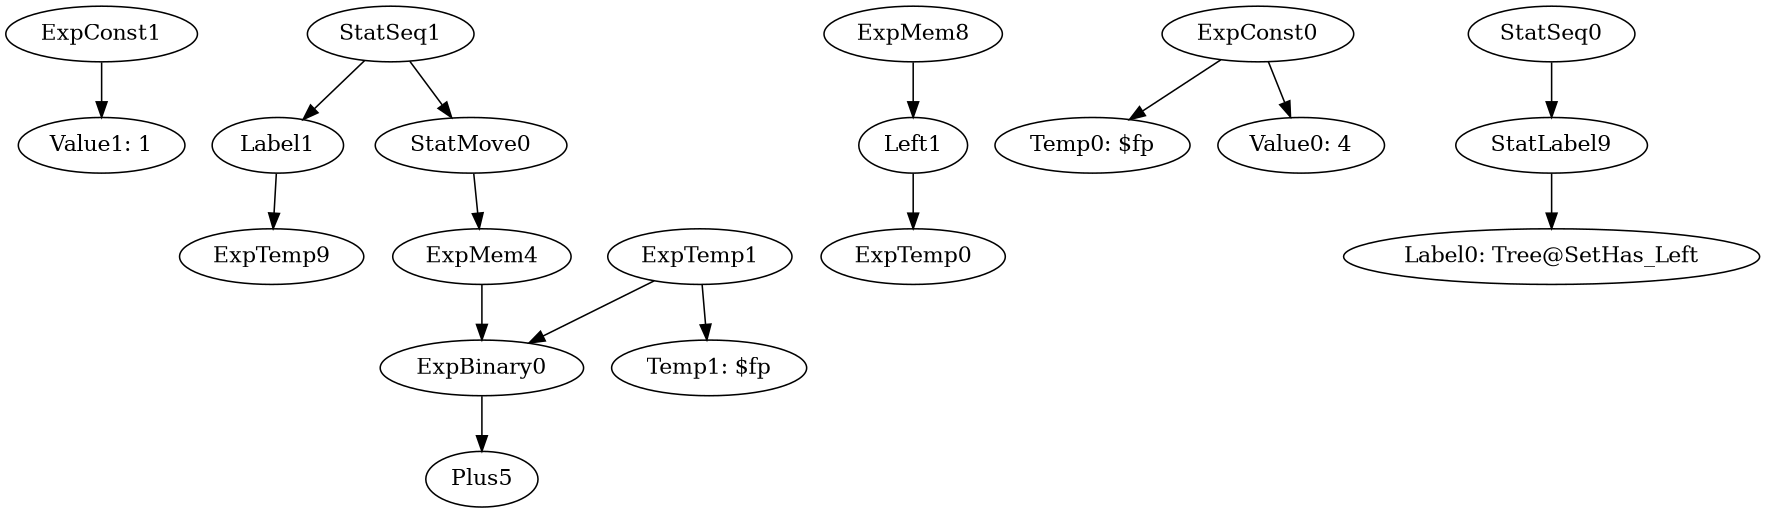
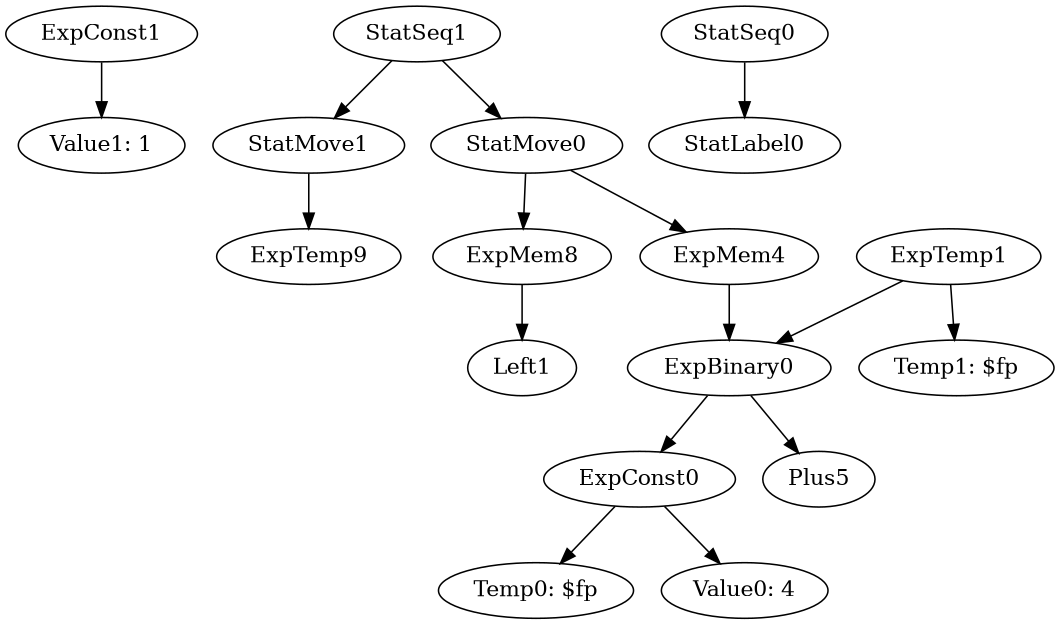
node "Label1": label "Label1" -> "StatMove1"
node "StatLabel9": label "StatLabel9" -> "StatLabel0"
edge "StatMove0" -> "ExpMem8": added
node "ExpTemp0": removed
node "Label0: Tree@SetHas_Left": removed
edge "ExpBinary0" -> "ExpConst0": added
